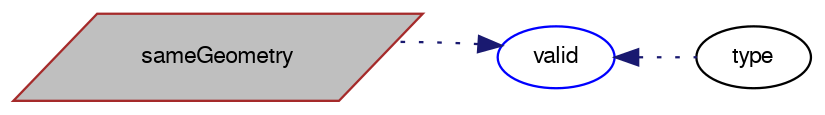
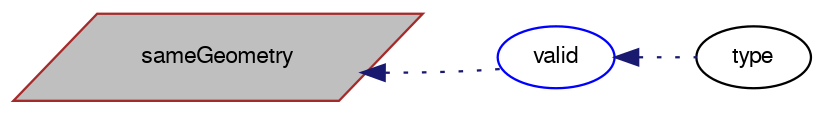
edge "sameGeometry" -> "valid": reversed
